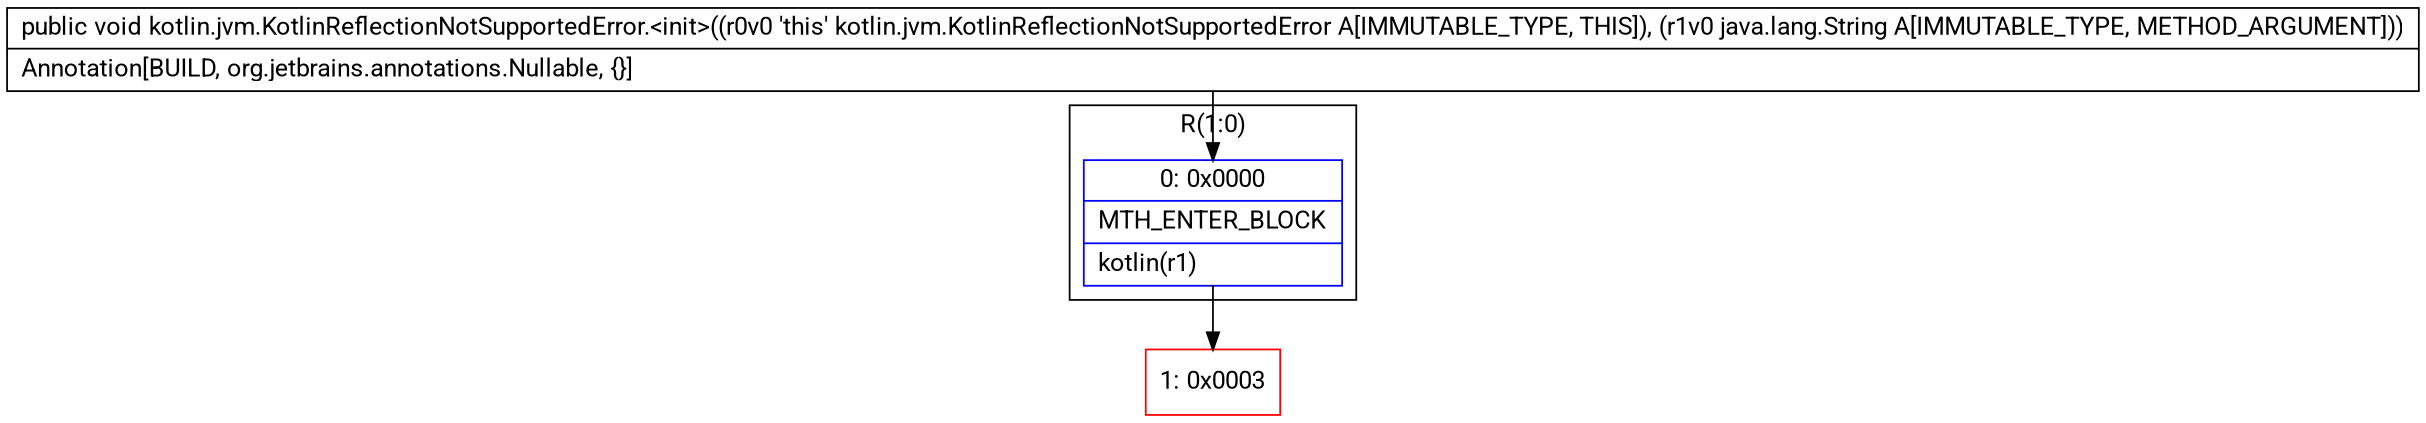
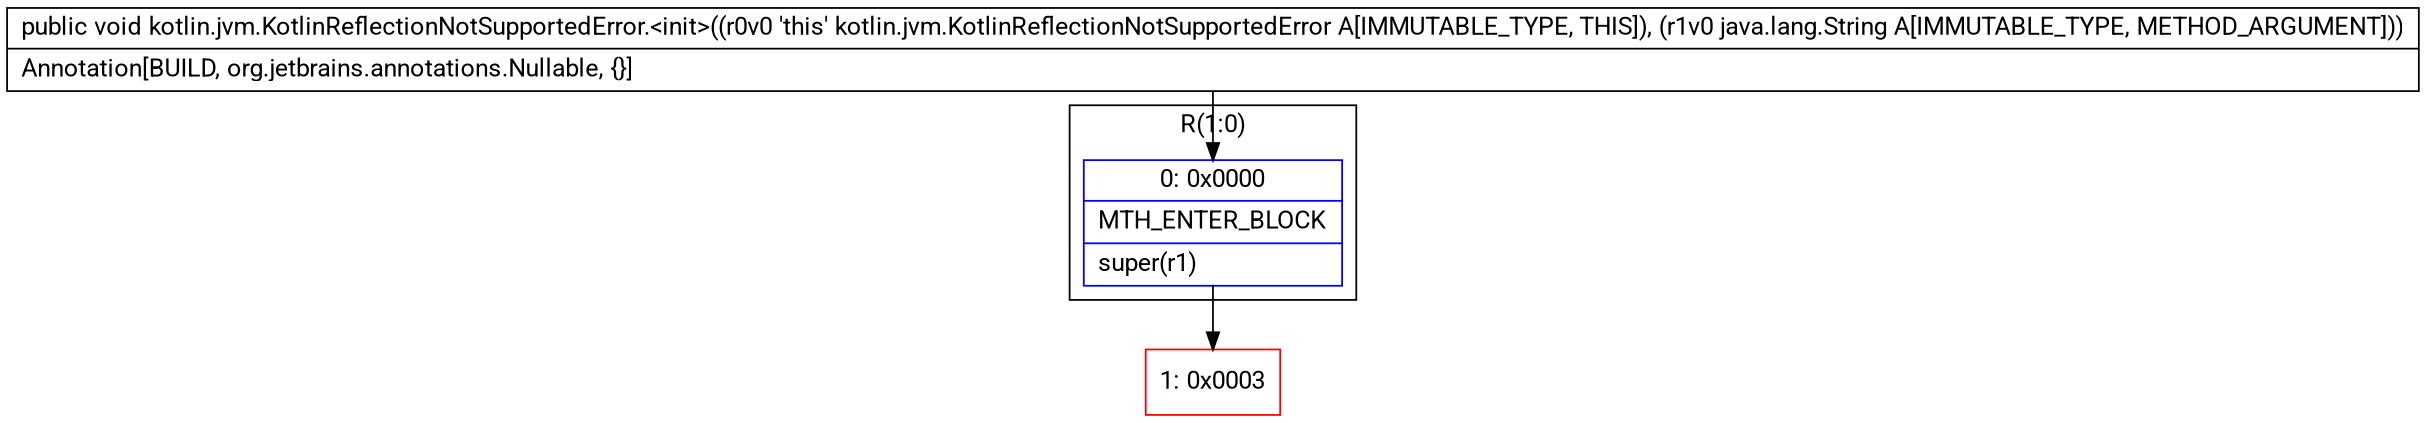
node "0: 0x0000": text "kotlin(r1)" -> "super(r1)"
